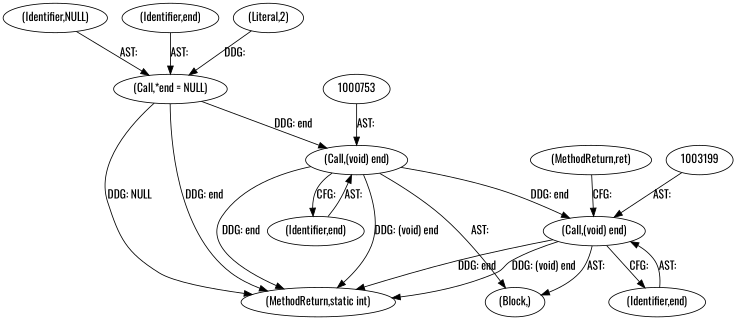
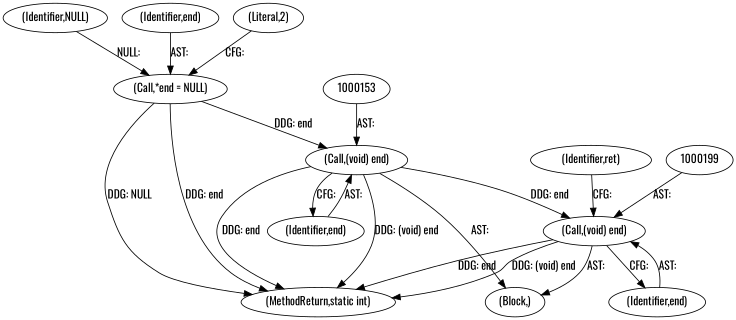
edge "(Identifier,NULL)" -> "(Call,*end = NULL)": label "AST: " -> "NULL: "
edge "(Literal,2)" -> "(Call,*end = NULL)": label "DDG: " -> "CFG: "
node "1000753": label "1000753" -> "1000153"
node "(MethodReturn,ret)": label "(MethodReturn,ret)" -> "(Identifier,ret)"
node "1003199": label "1003199" -> "1000199"
